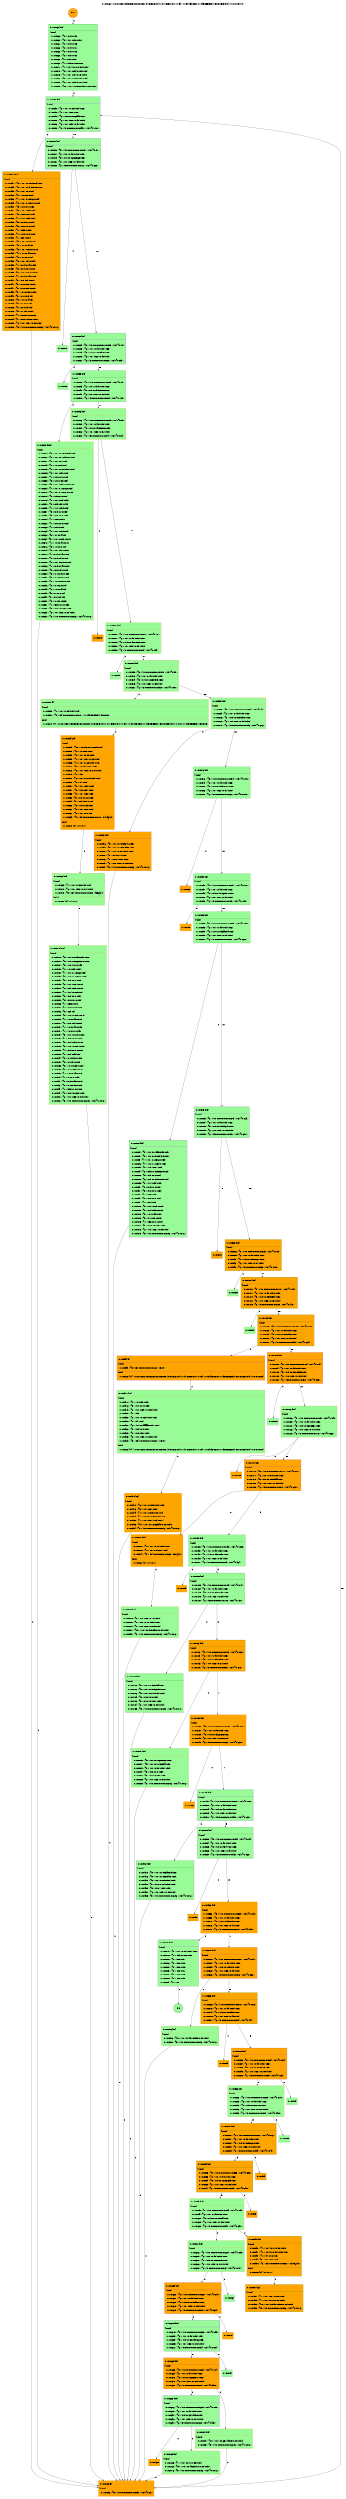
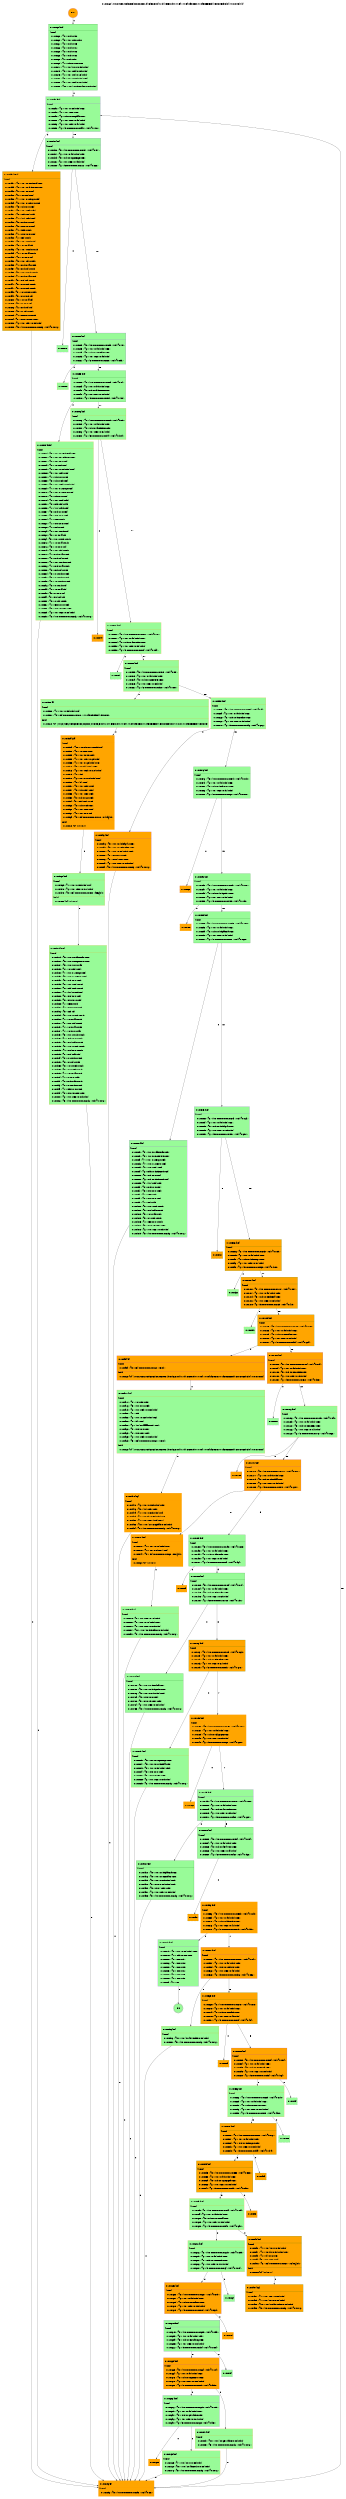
edge "0x40151a [28]" -> "0x401536 [28]": removed, label "5"
edge "0x401632 [28]" -> "0x40164e [28]": removed, label "2"
